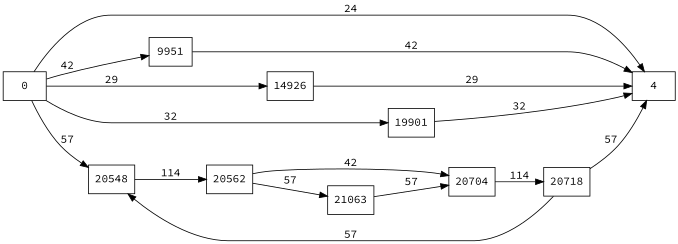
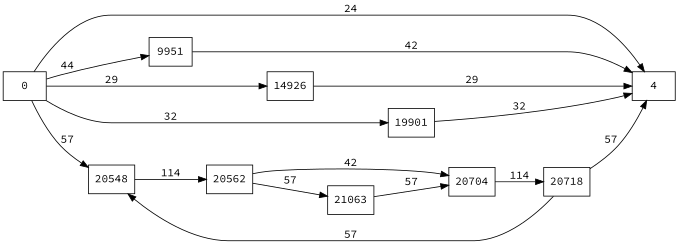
edge "0" -> "9951": label "42" -> "44"
